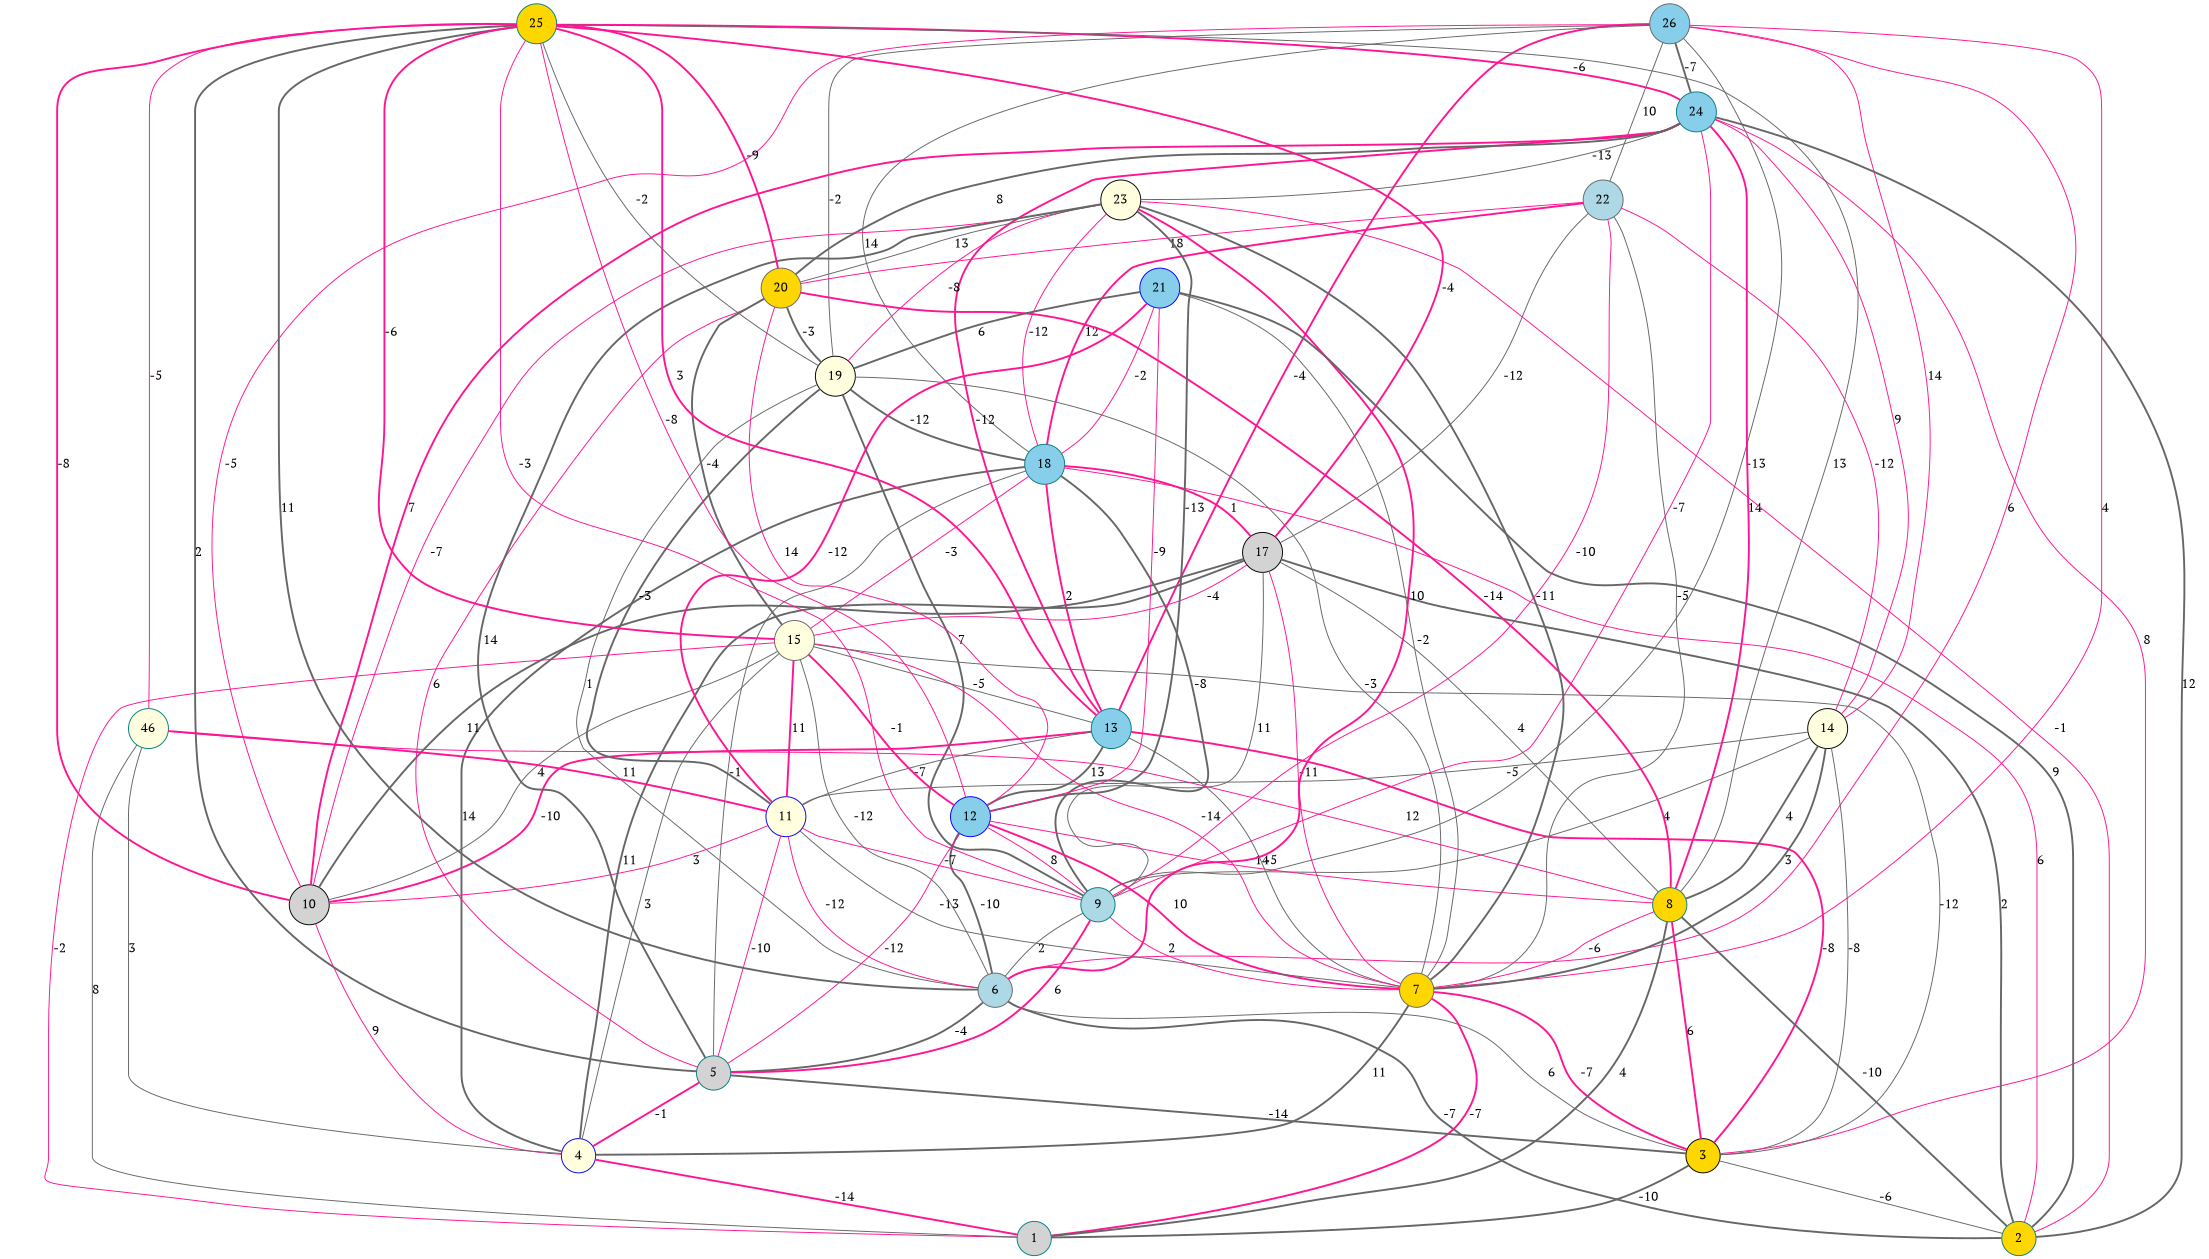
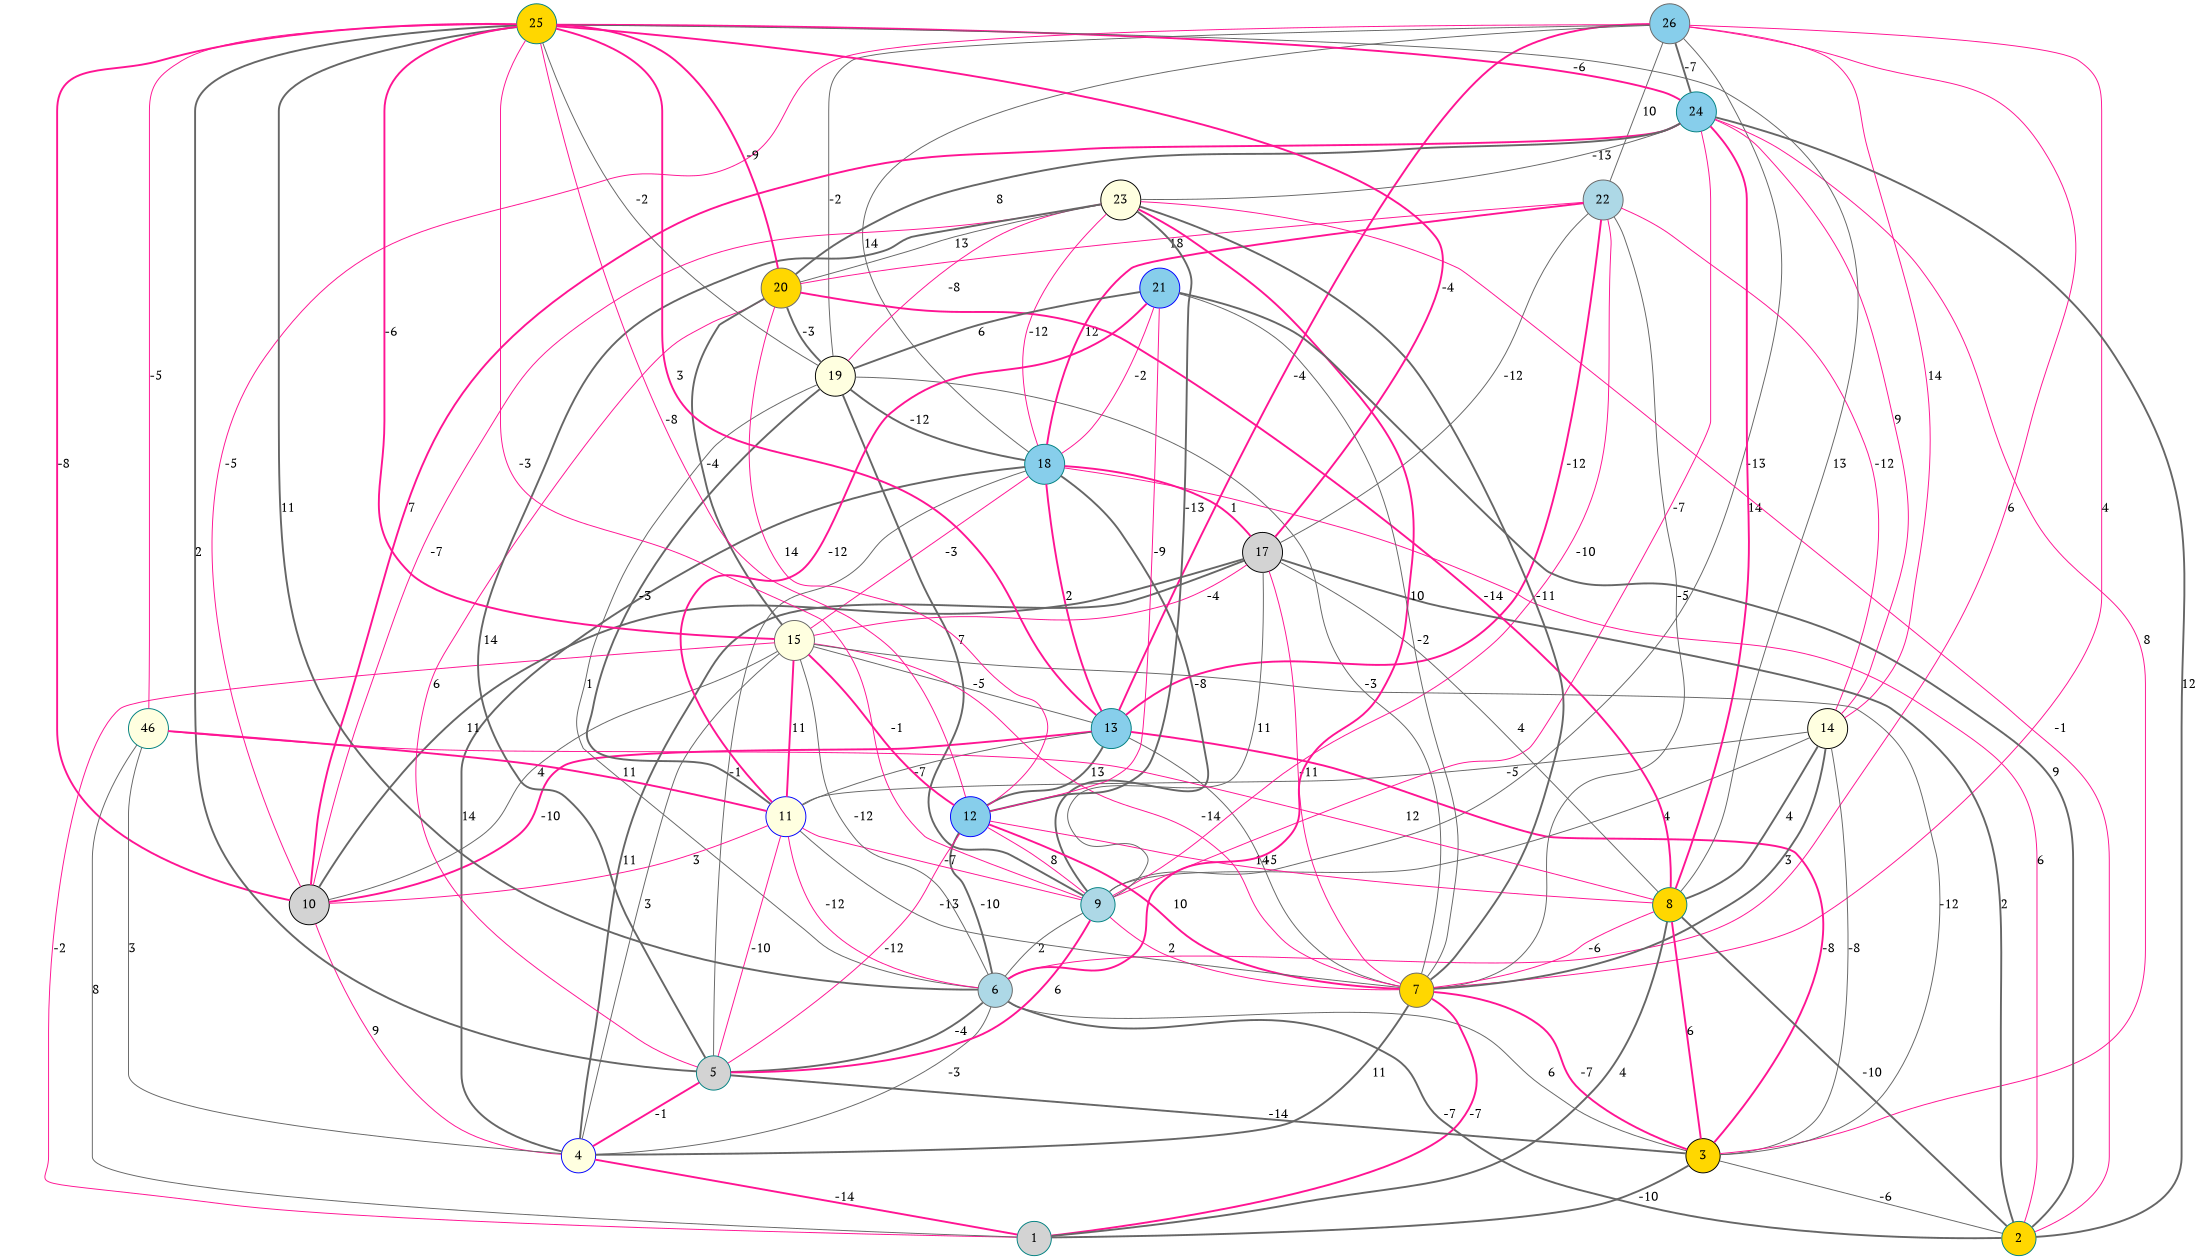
edge "24" -- "13": now "22" -- "13"
edge "6" -- "4": added, label "-3"
